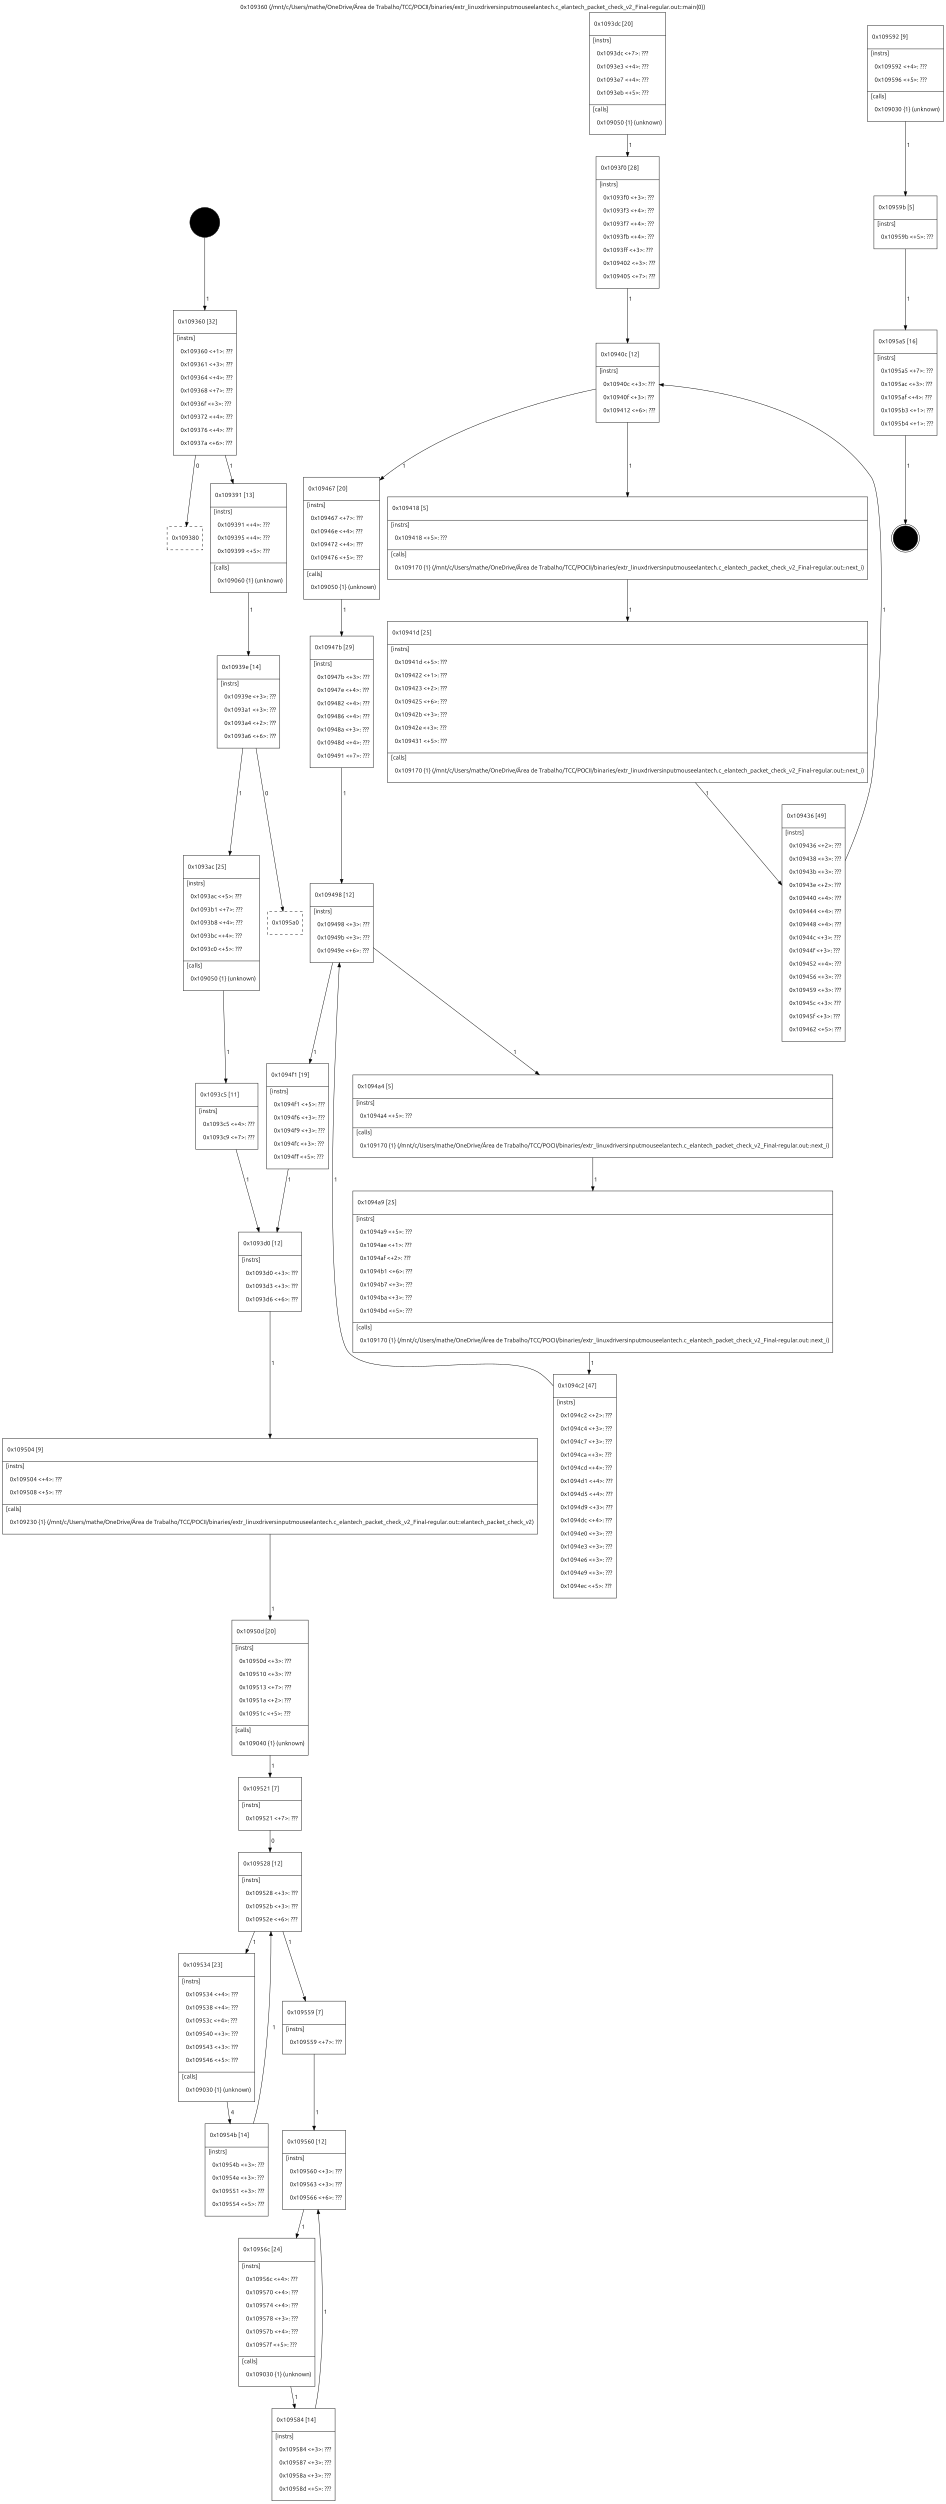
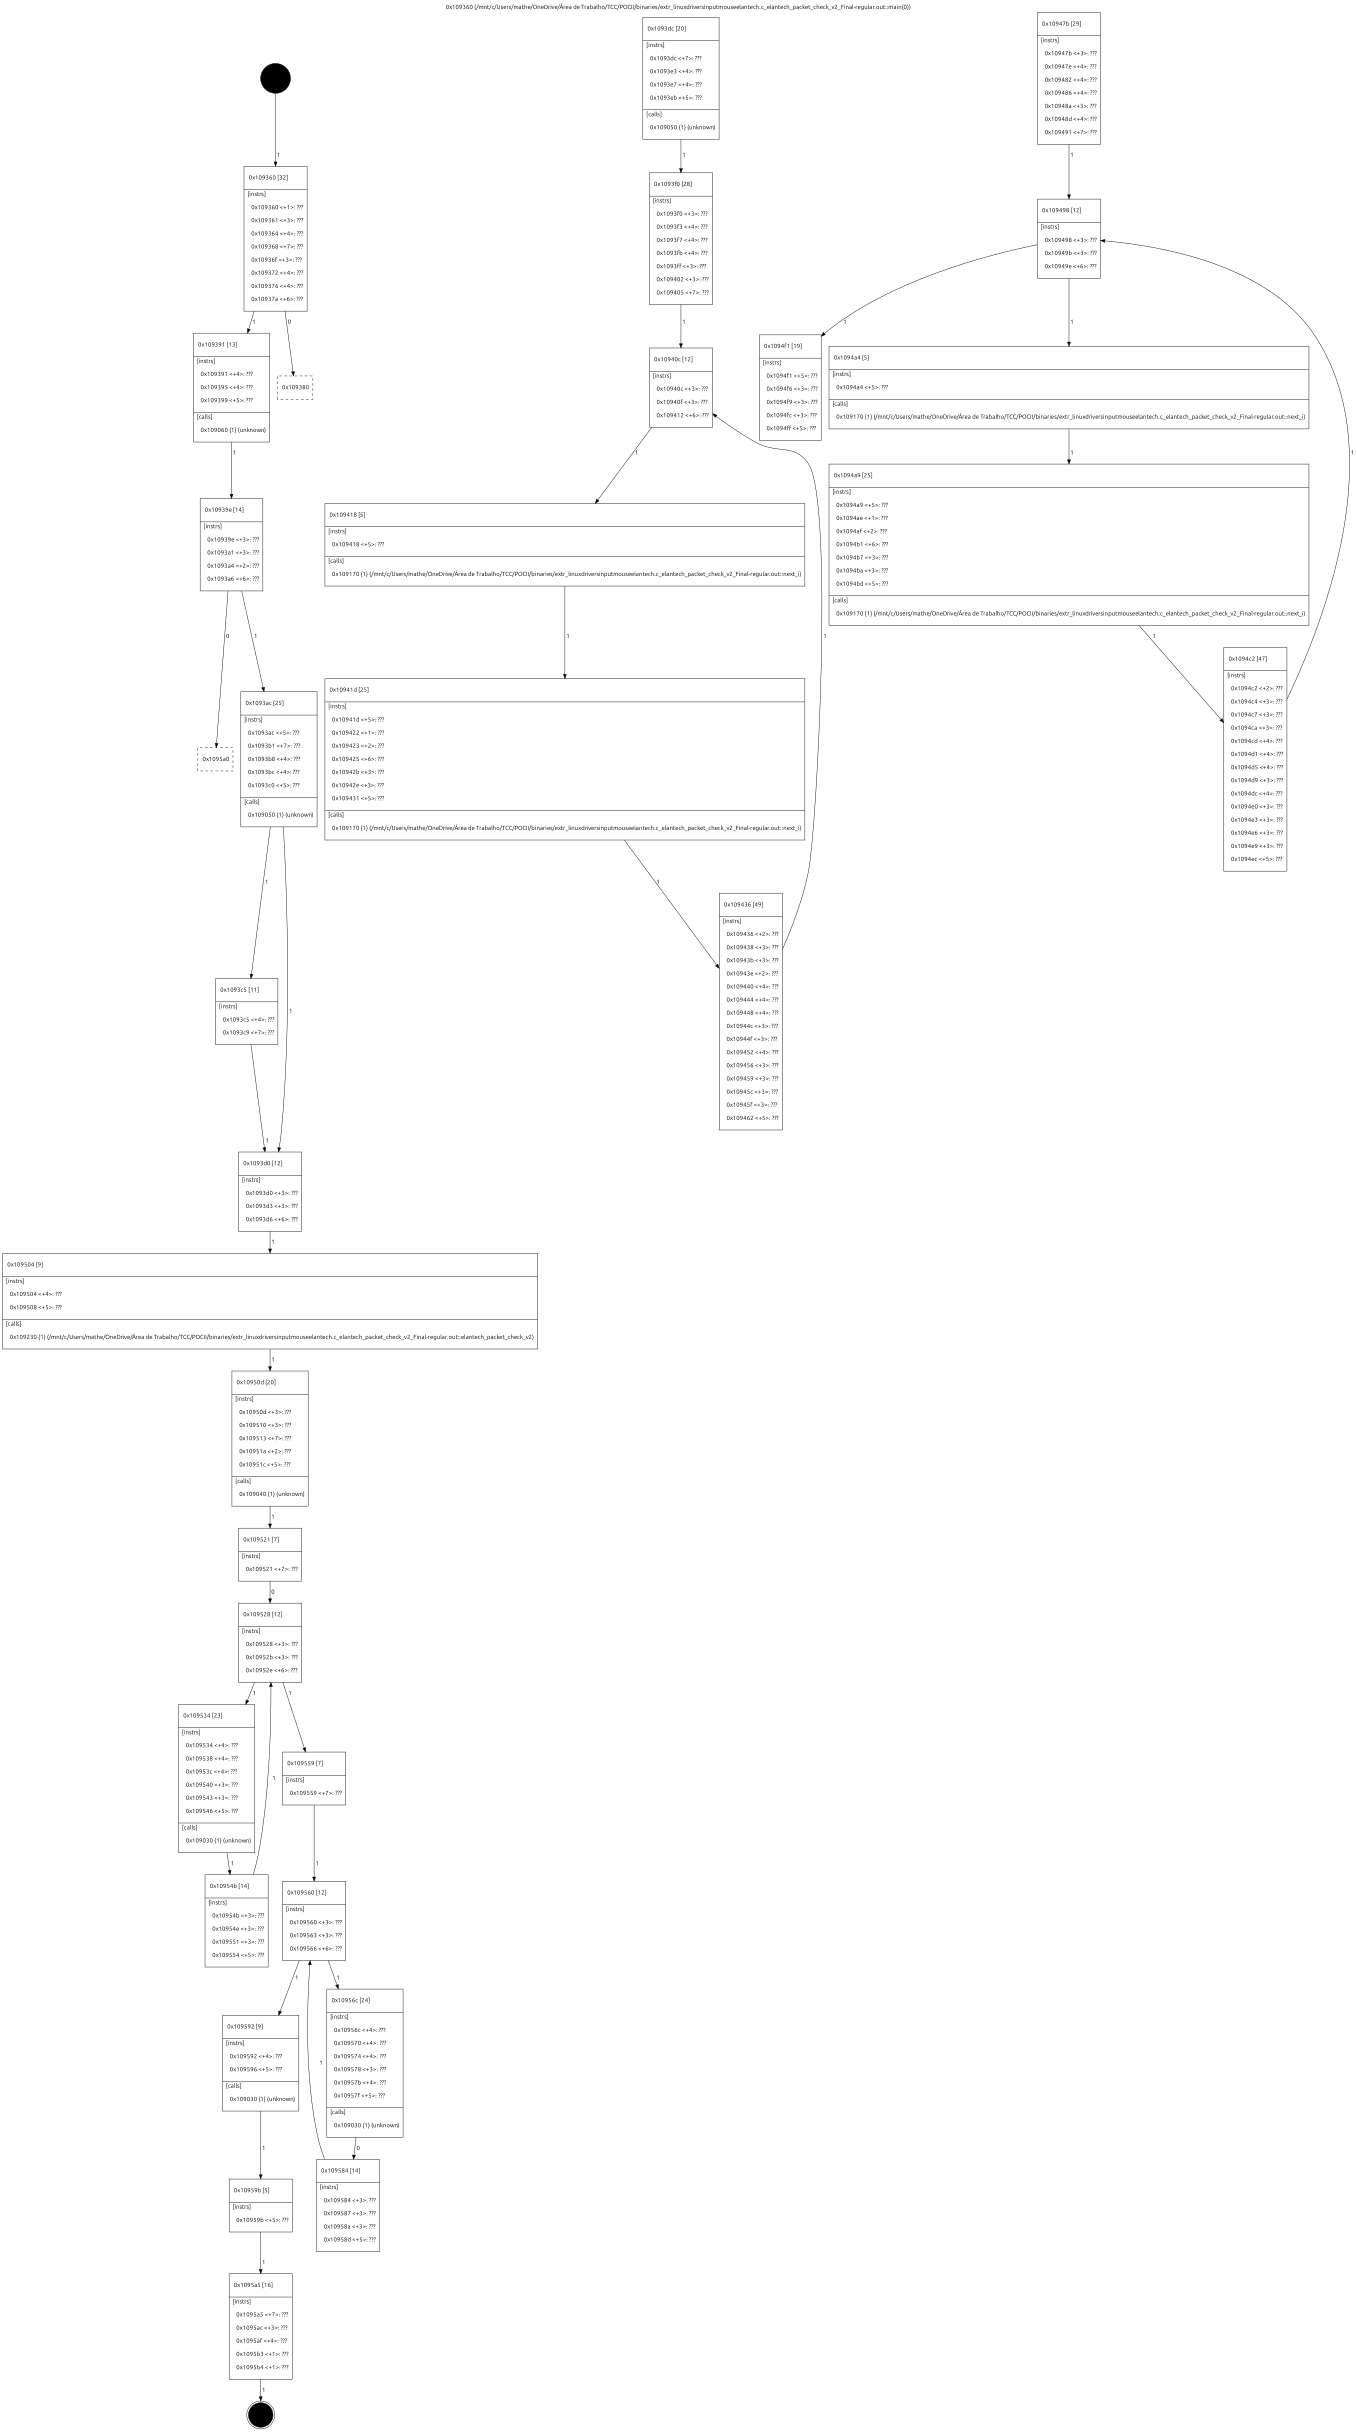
node "0x109467 [20]": removed
edge "0x1094f1 [19]" -> "0x1093d0 [12]": now "0x1093ac [25]" -> "0x1093d0 [12]"
edge "0x109560 [12]" -> "0x109592 [9]": added, label "1"
edge "0x109534 [23]" -> "0x10954b [14]": label " 4" -> " 1"
edge "0x10956c [24]" -> "0x109584 [14]": label " 1" -> " 0"
